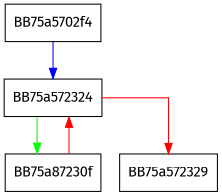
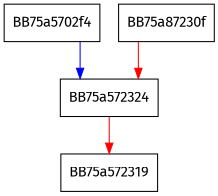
edge "BB75a572324" -> "BB75a87230f": removed
node "BB75a572329": label "BB75a572329" -> "BB75a572319"
